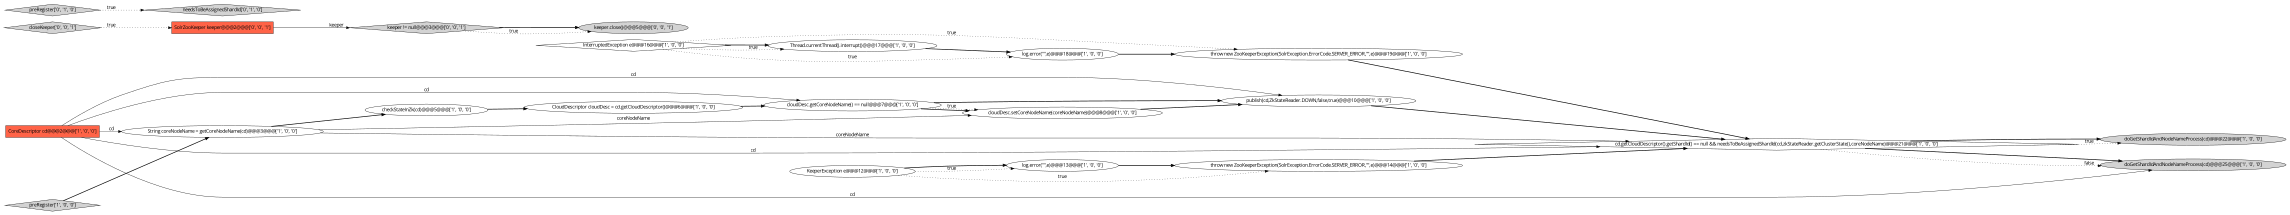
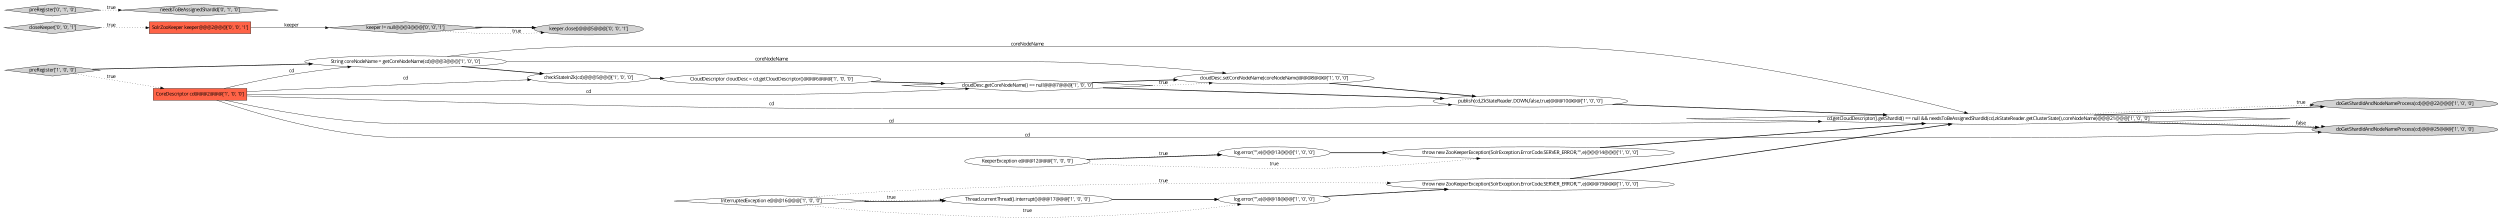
edge "preRegister['1', '0', '0']" -> "CoreDescriptor cd@@@2@@@['1', '0', '0']": added, label "true"
edge "CoreDescriptor cd@@@2@@@['1', '0', '0']" -> "checkStateInZk(cd)@@@5@@@['1', '0', '0']": added, label "cd"
node "cloudDesc.getCoreNodeName() == null@@@7@@@['1', '0', '0']": shape ellipse -> diamond
